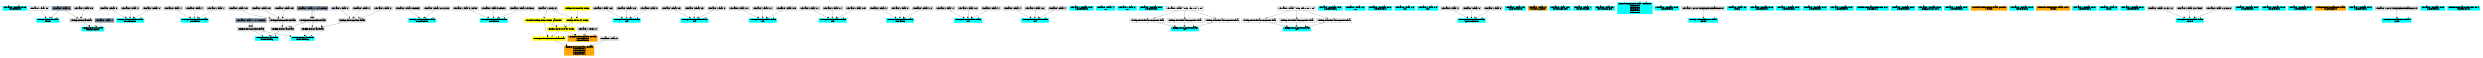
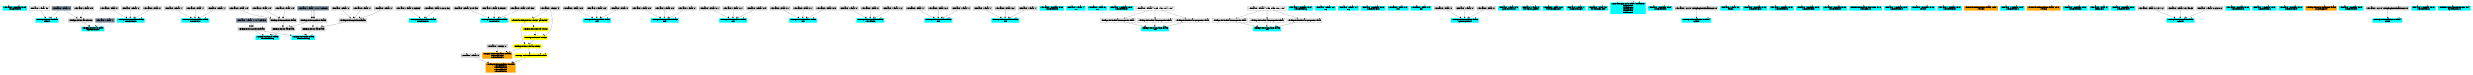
node "VFXValue`1 Float (0.4) B_g": added
node "VFXValue`1 Float (3) attractionSpeed_a": fillcolor orange -> cyan
node "VFXValue`1 Boolean (True) VFXExpressionMul_a": label "VFXValue`1 Boolean (True) VFXExpressionMul_a" -> "VFXValue`1 Boolean (True) Alive_a"
node "VFXAttributeExpression Float3 (position) Value_b": label "VFXAttributeExpression Float3 (position) Value_b" -> "VFXAttributeExpression Float3 (color) Value_b"
node "VFXValue`1 Float (3) Uint_d": label "VFXValue`1 Float (3) Uint_d" -> "VFXValue`1 Float (3) Lifetime_d"
node "VFXExpressionMax Float": label "VFXExpressionMax Float" -> "VFXExpressionMax Texture"
edge "VFXAttributeExpression Uint32 (particleId)" -> "VFXExpressionCastUintToFloat Float": now "VFXAttributeExpression Uint32 (particleId)" -> "VFXExpressionDivide Uint32"
